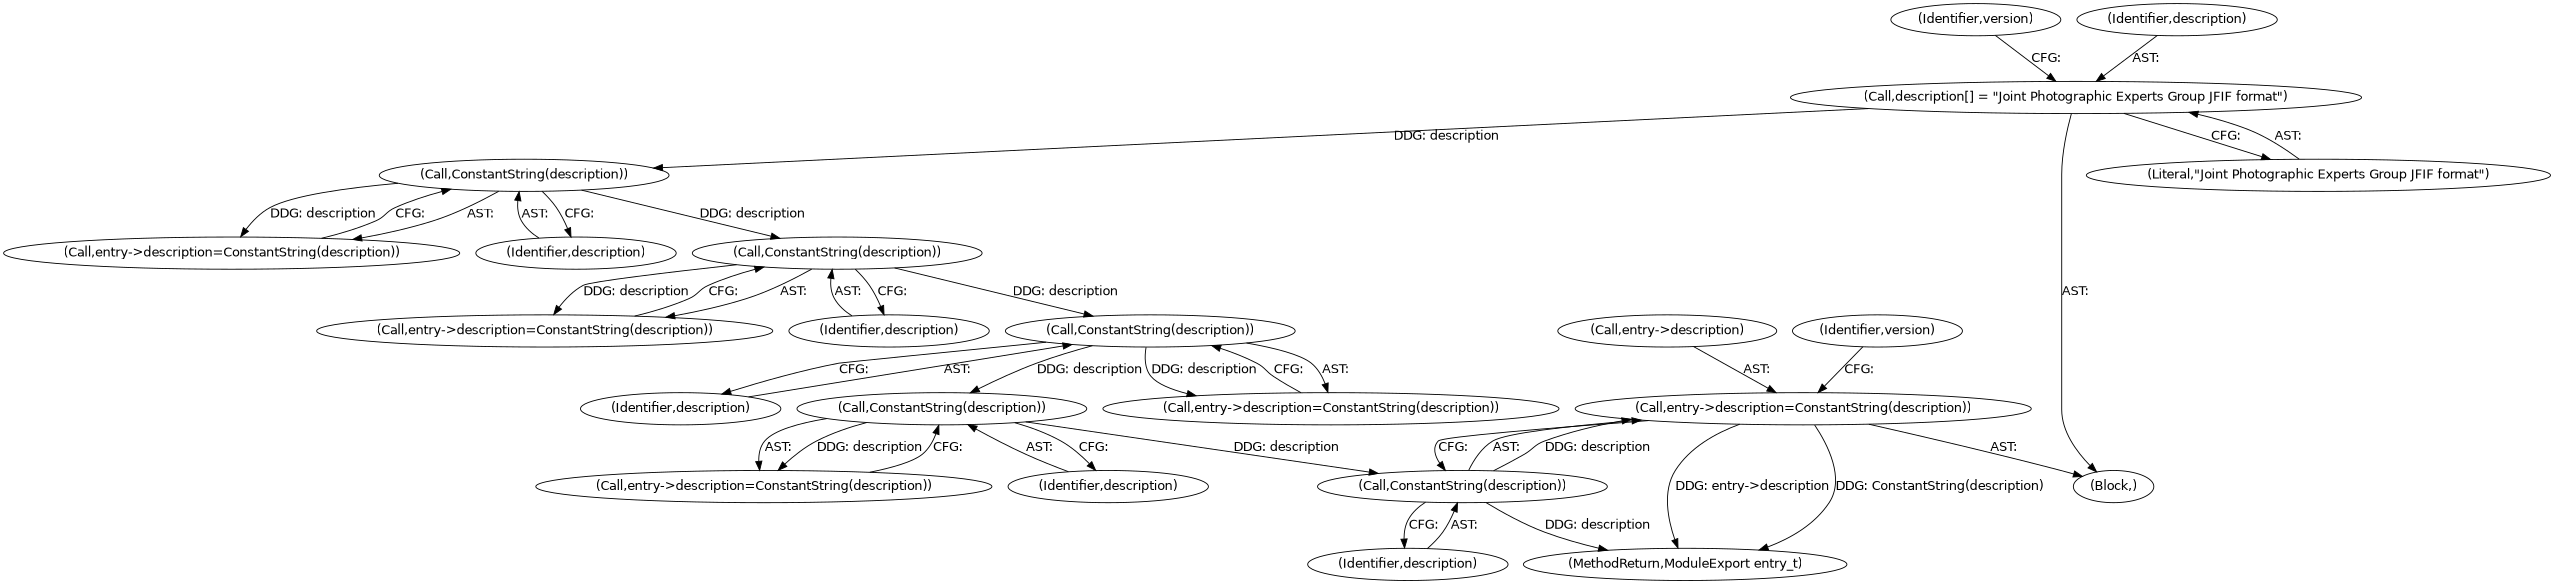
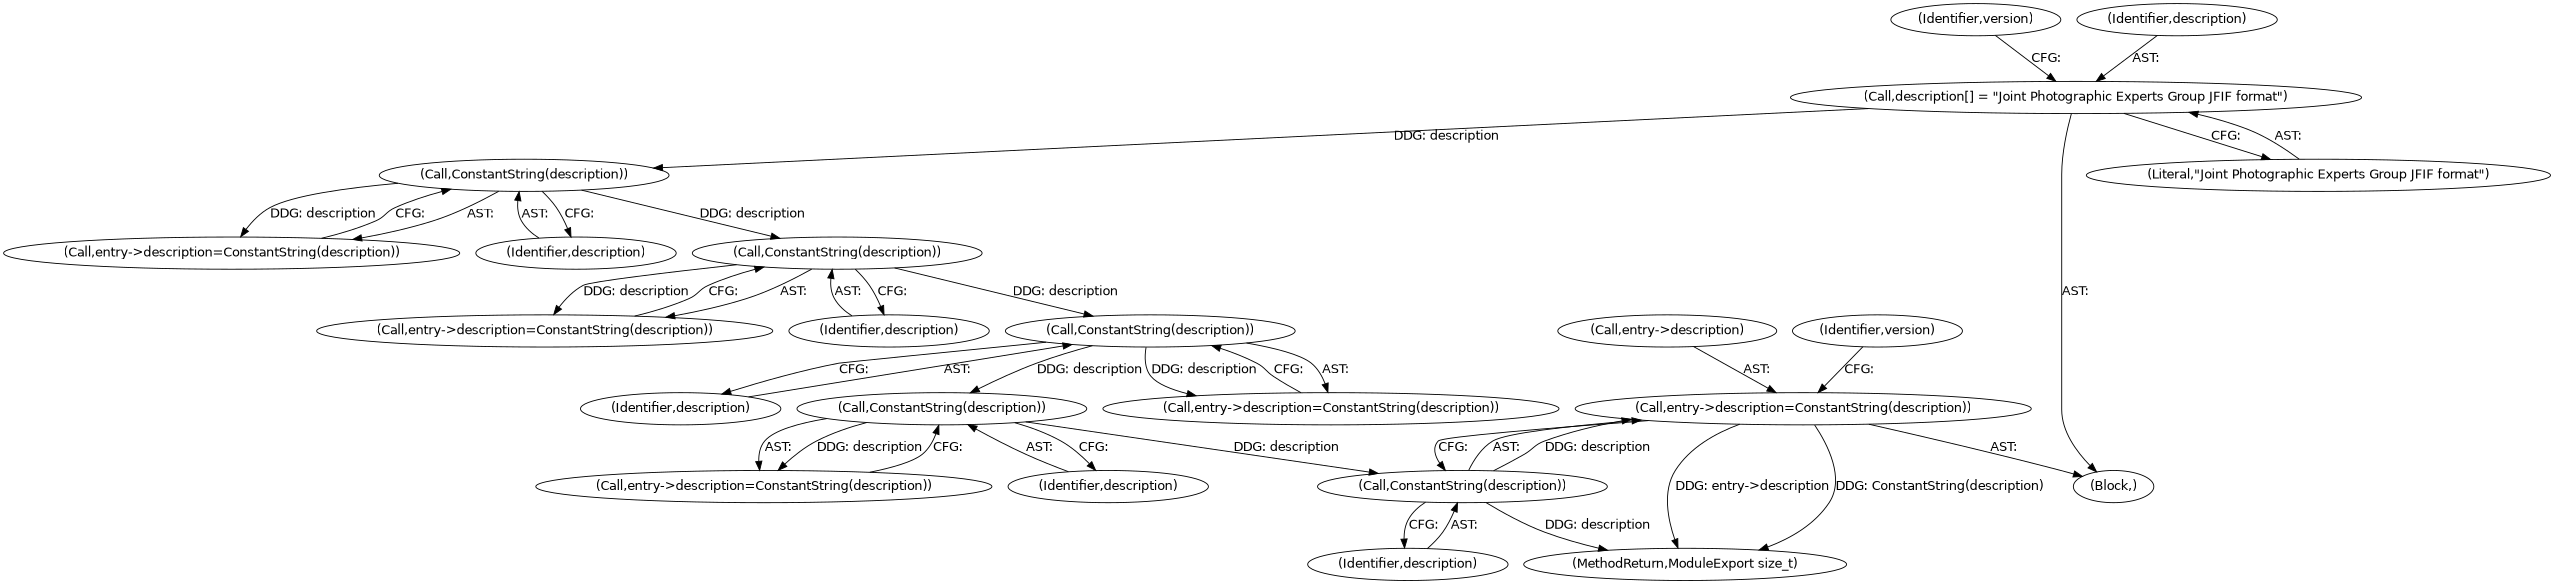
node "(MethodReturn,ModuleExport entry_t)": label "(MethodReturn,ModuleExport entry_t)" -> "(MethodReturn,ModuleExport size_t)"
